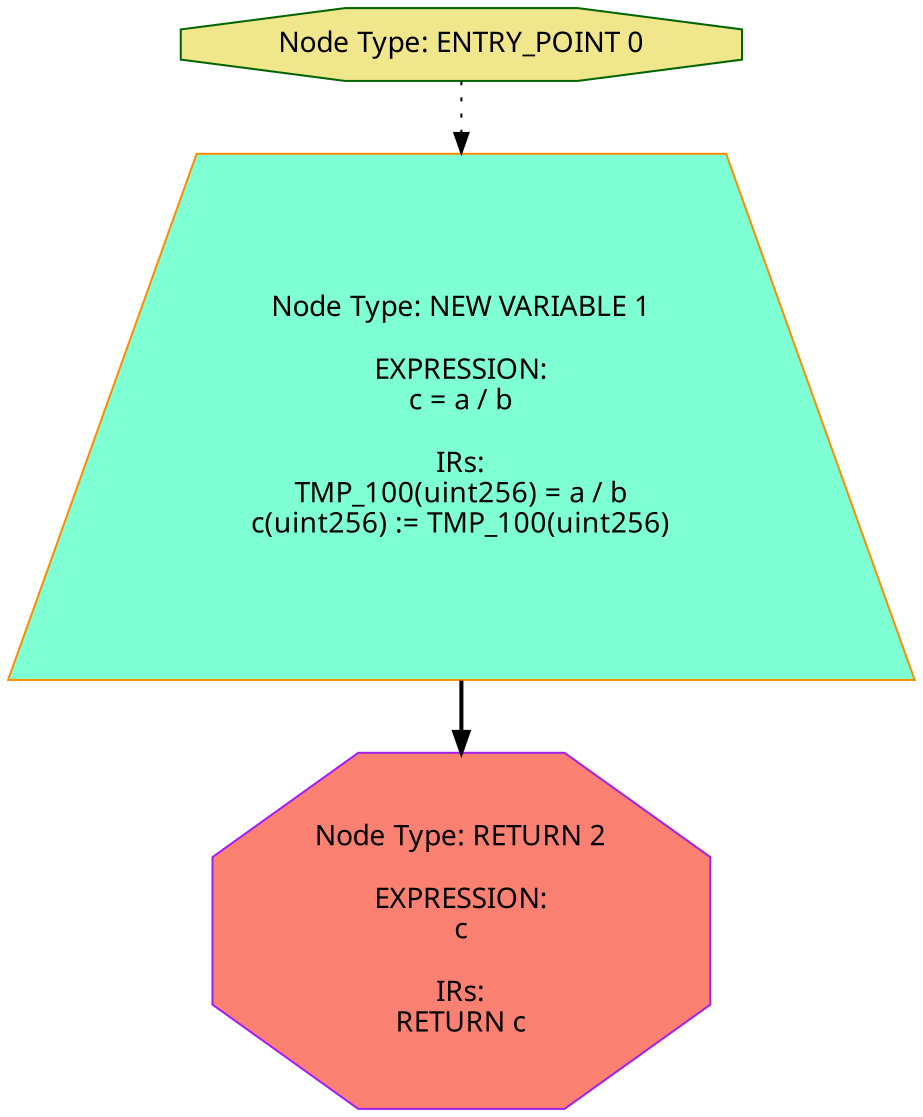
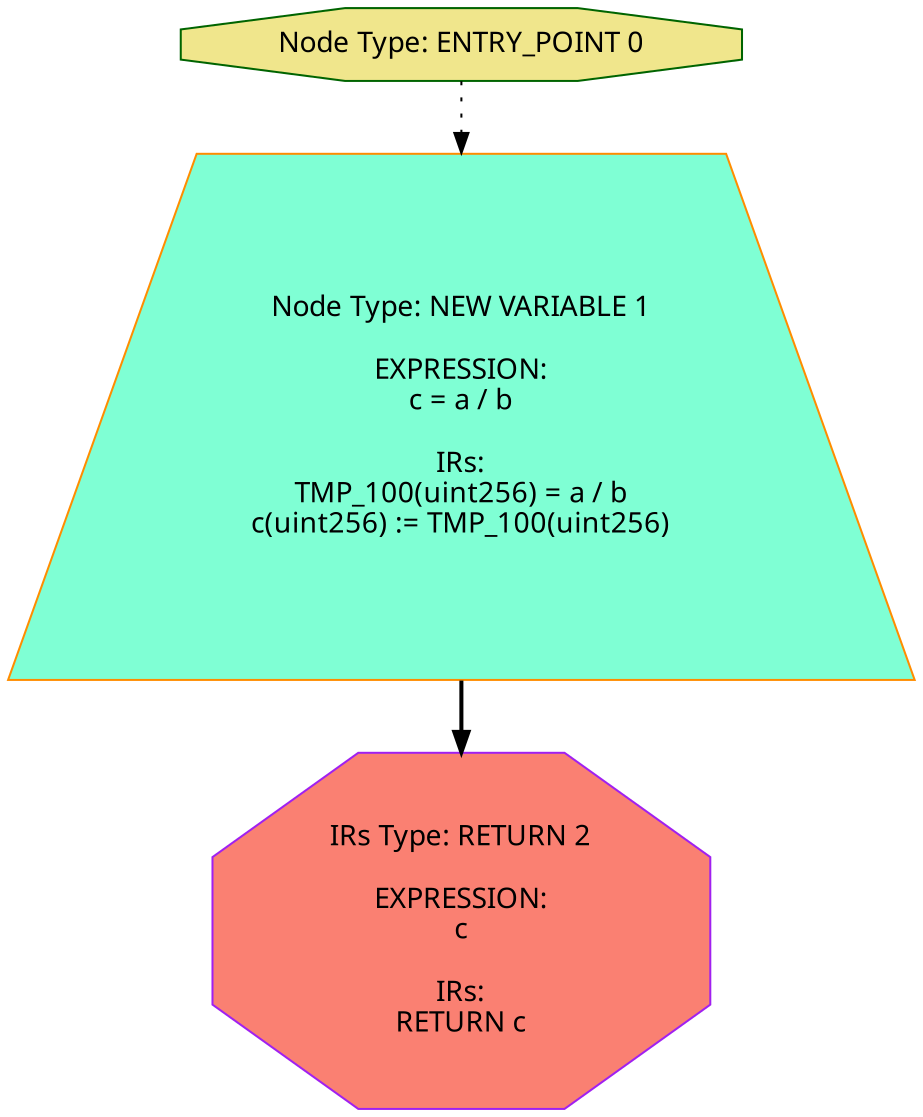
node "Node Type: RETURN 2 EXPRESSION: c IRs: RETURN c": label "Node Type: RETURN 2 EXPRESSION: c IRs: RETURN c" -> "IRs Type: RETURN 2 EXPRESSION: c IRs: RETURN c"
